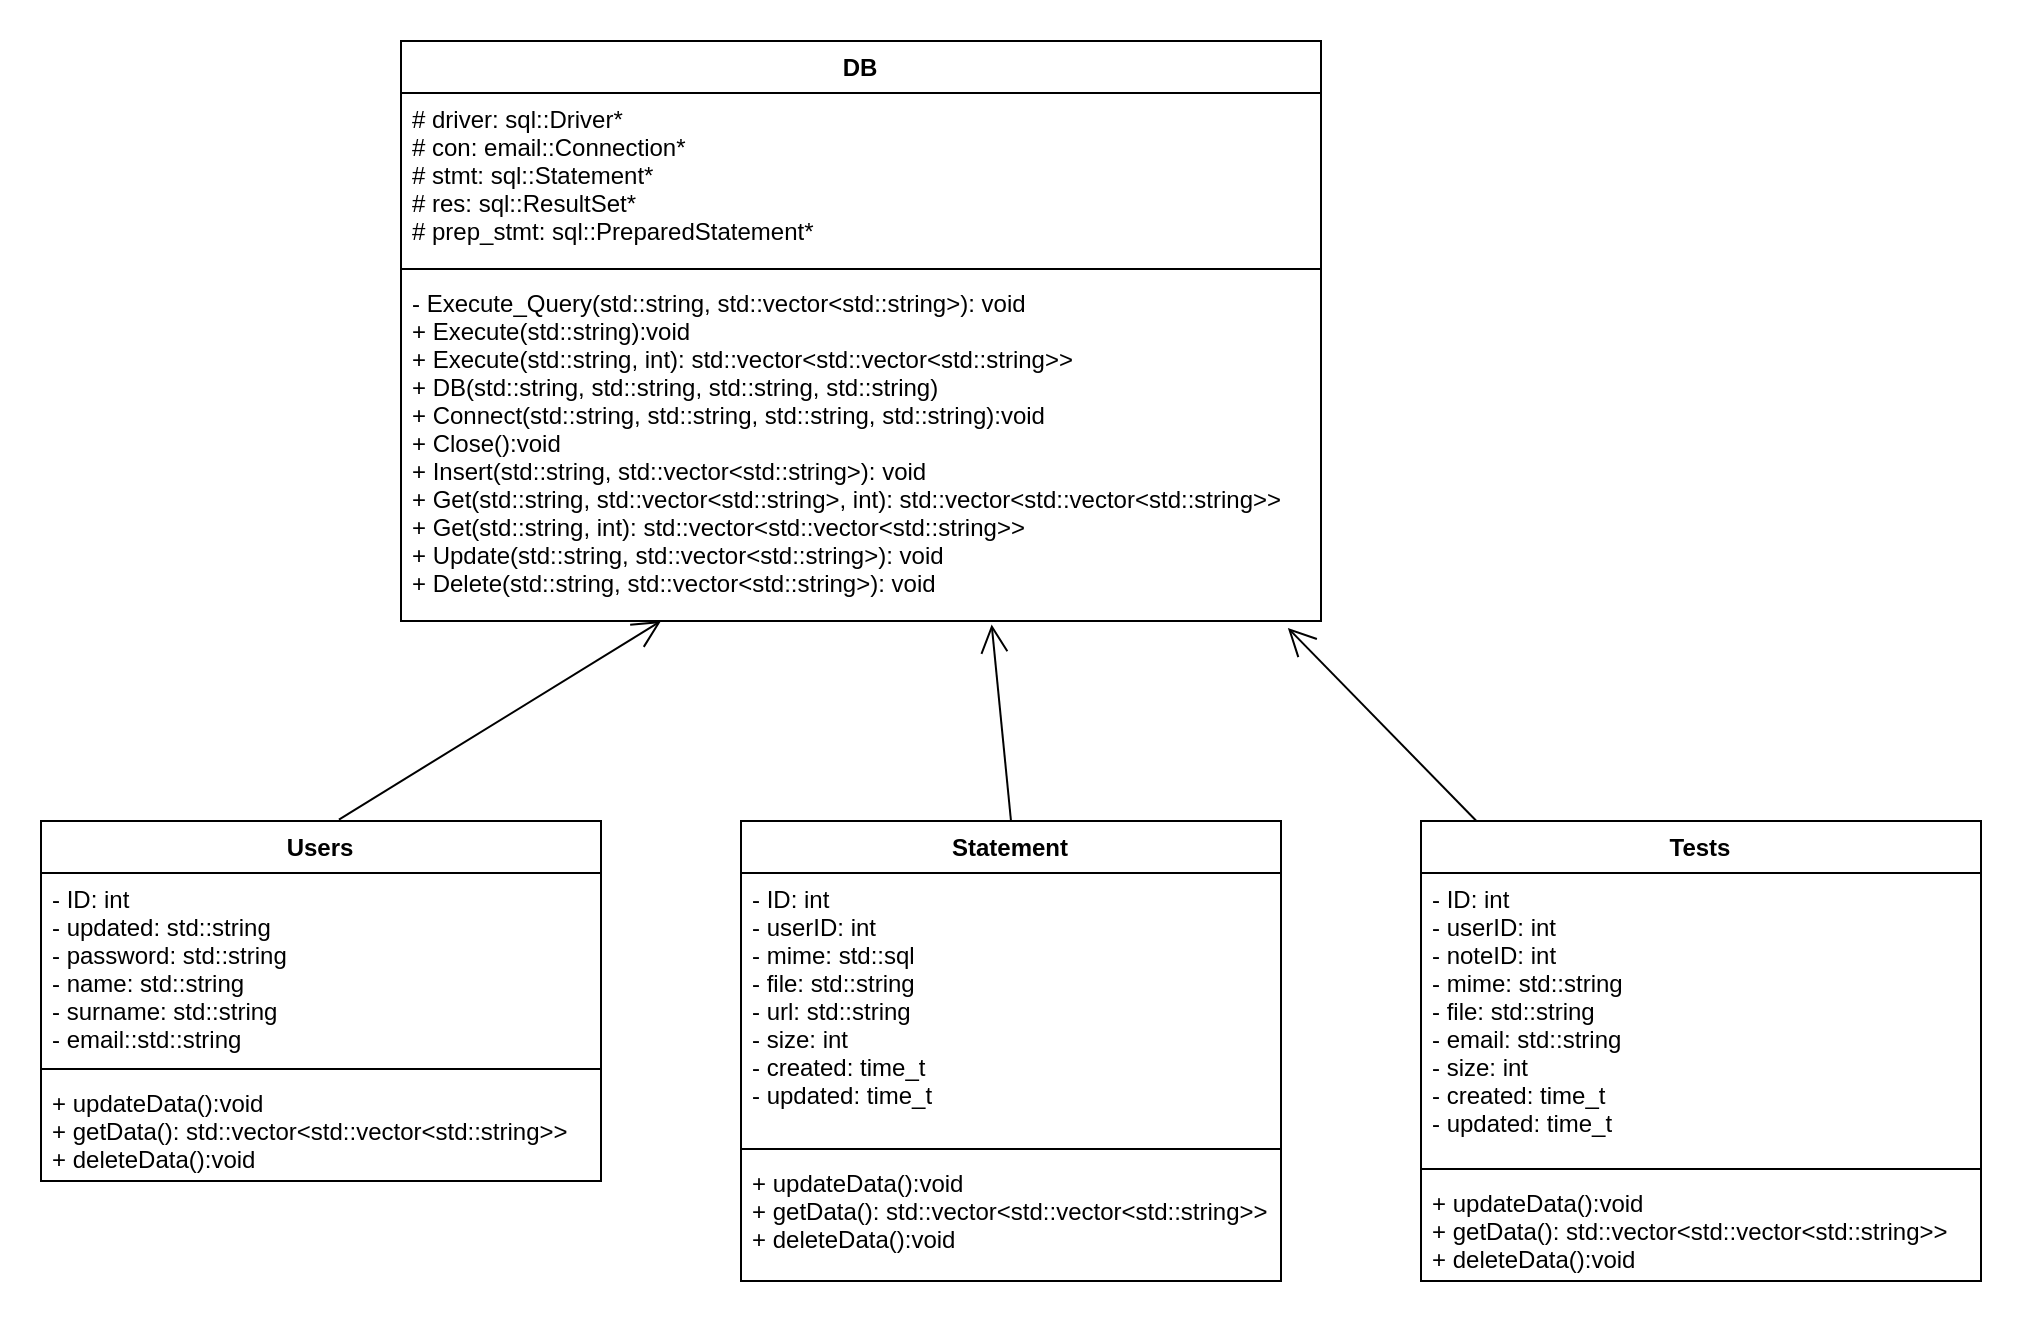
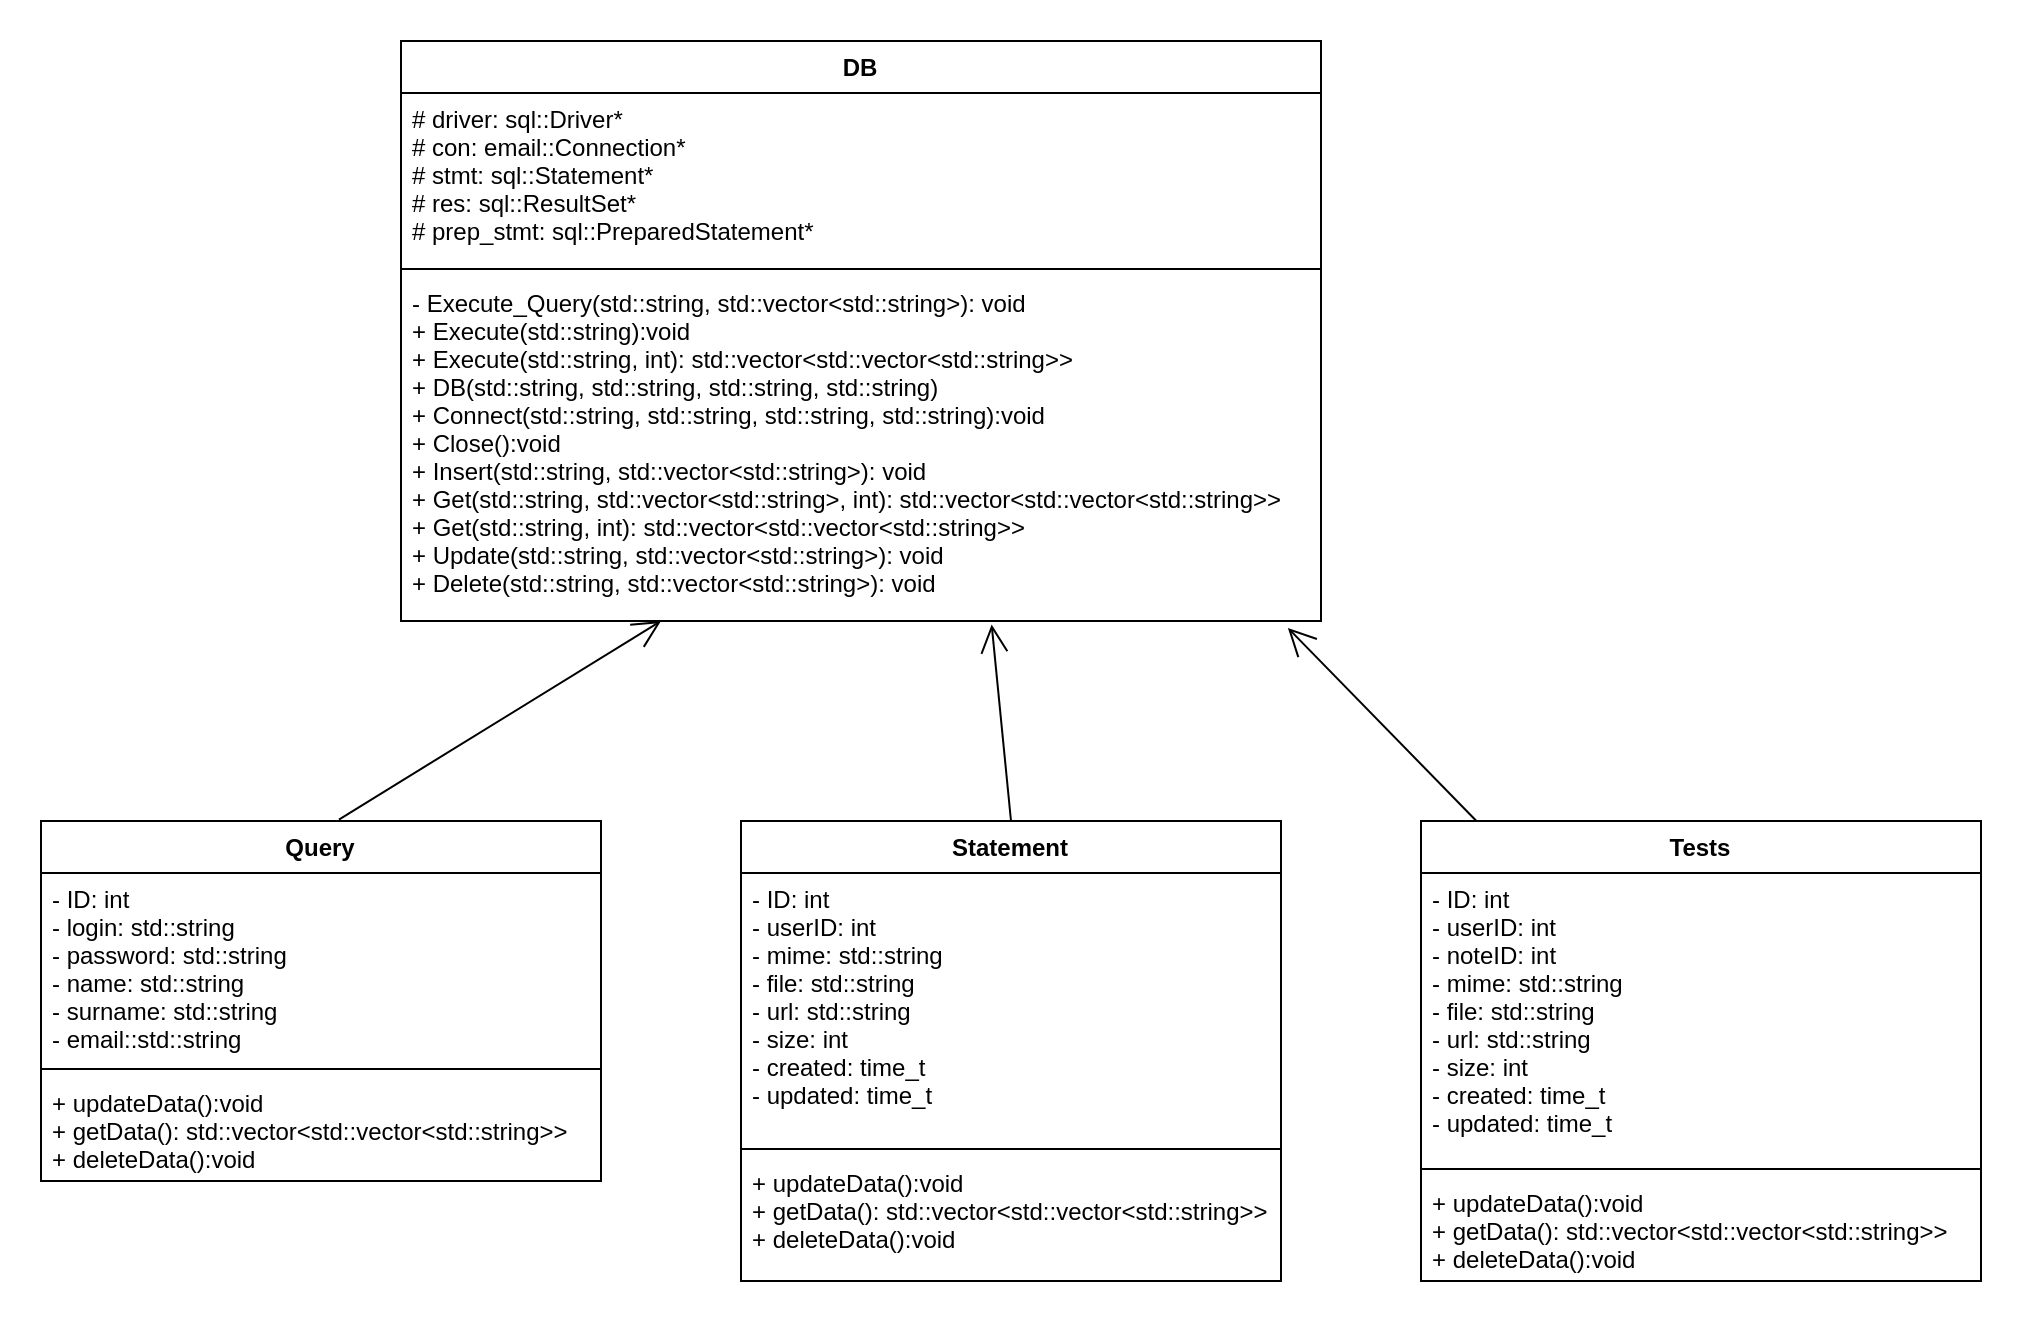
node "Users": label "Users" -> "Query"
node "- ID: int - updated: std::string - password: std::string - name: std::string - surname: std::string - email::std::string": label "- ID: int - updated: std::string - password: std::string - name: std::string - surname: std::string - email::std::string" -> "- ID: int - login: std::string - password: std::string - name: std::string - surname: std::string - email::std::string"
node "- ID: int - userID: int - mime: std::sql - file: std::string - url: std::string - size: int - created: time_t - updated: time_t": label "- ID: int - userID: int - mime: std::sql - file: std::string - url: std::string - size: int - created: time_t - updated: time_t" -> "- ID: int - userID: int - mime: std::string - file: std::string - url: std::string - size: int - created: time_t - updated: time_t"
node "- ID: int - userID: int - noteID: int - mime: std::string - file: std::string - email: std::string - size: int - created: time_t - updated: time_t": label "- ID: int - userID: int - noteID: int - mime: std::string - file: std::string - email: std::string - size: int - created: time_t - updated: time_t" -> "- ID: int - userID: int - noteID: int - mime: std::string - file: std::string - url: std::string - size: int - created: time_t - updated: time_t"
